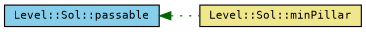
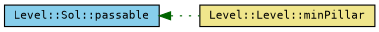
node "Level::Sol::minPillar": label "Level::Sol::minPillar" -> "Level::Level::minPillar"
